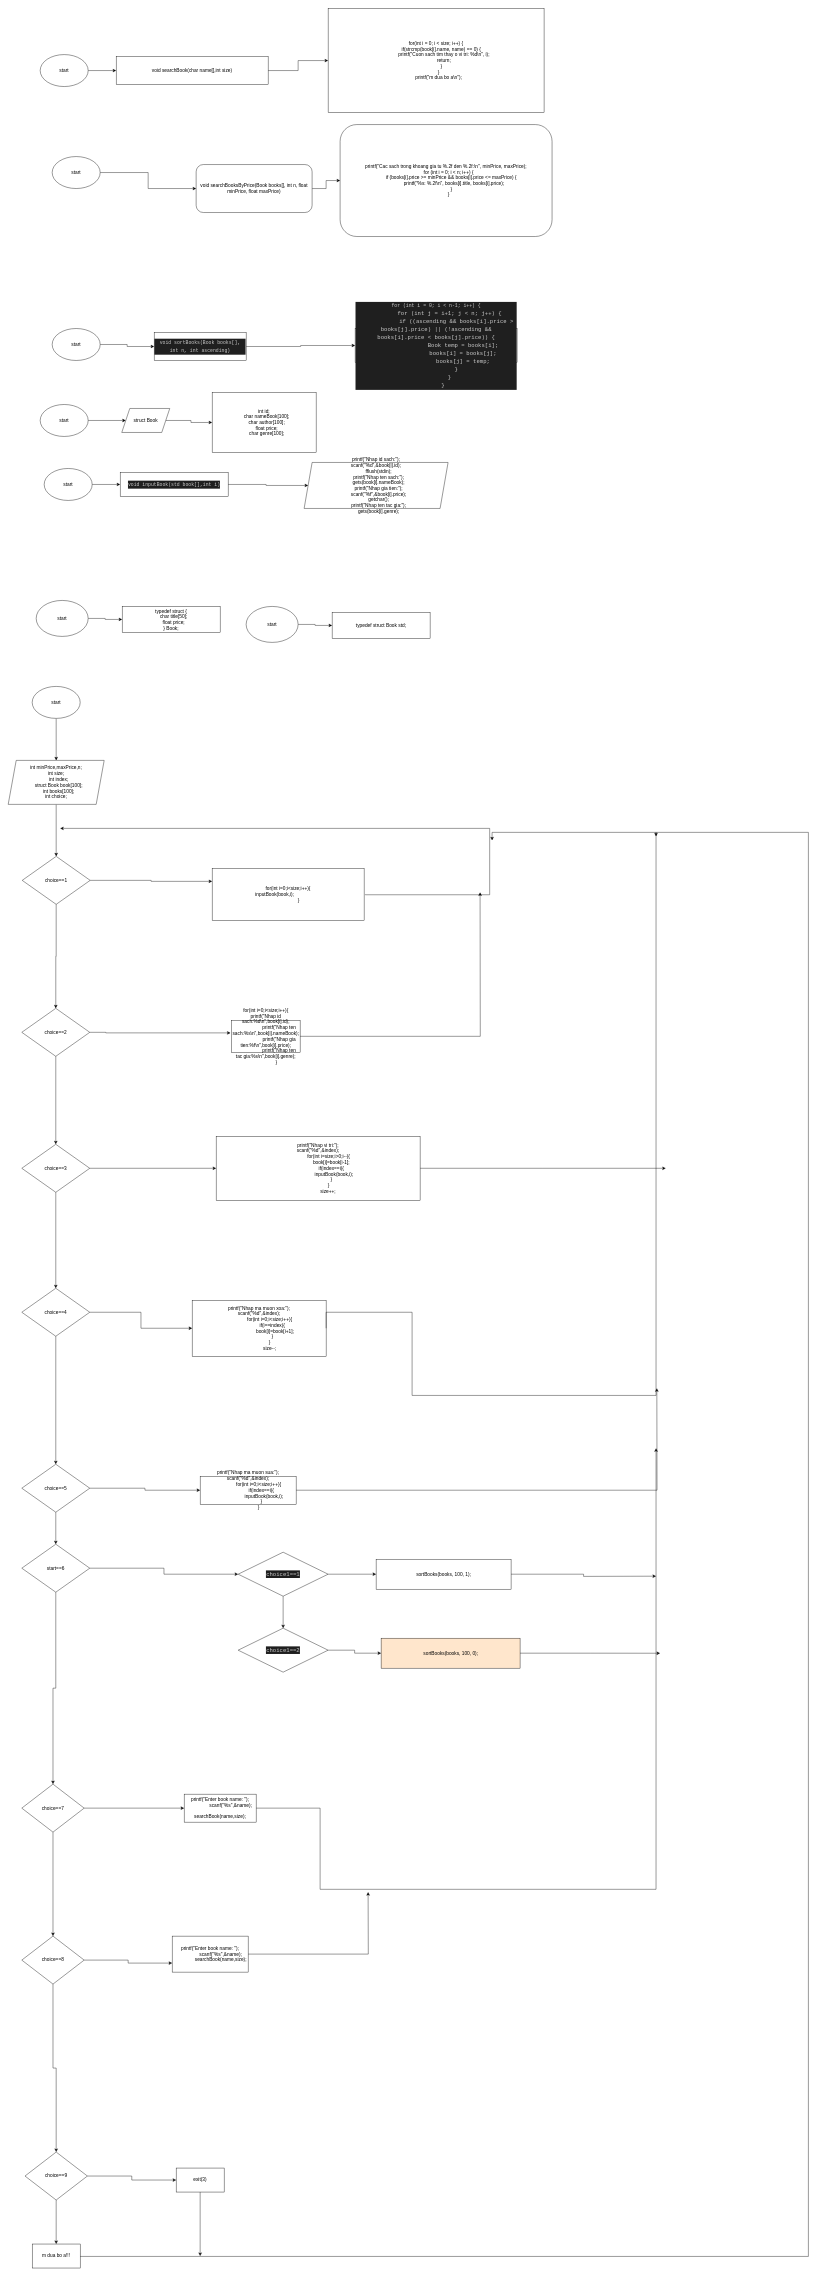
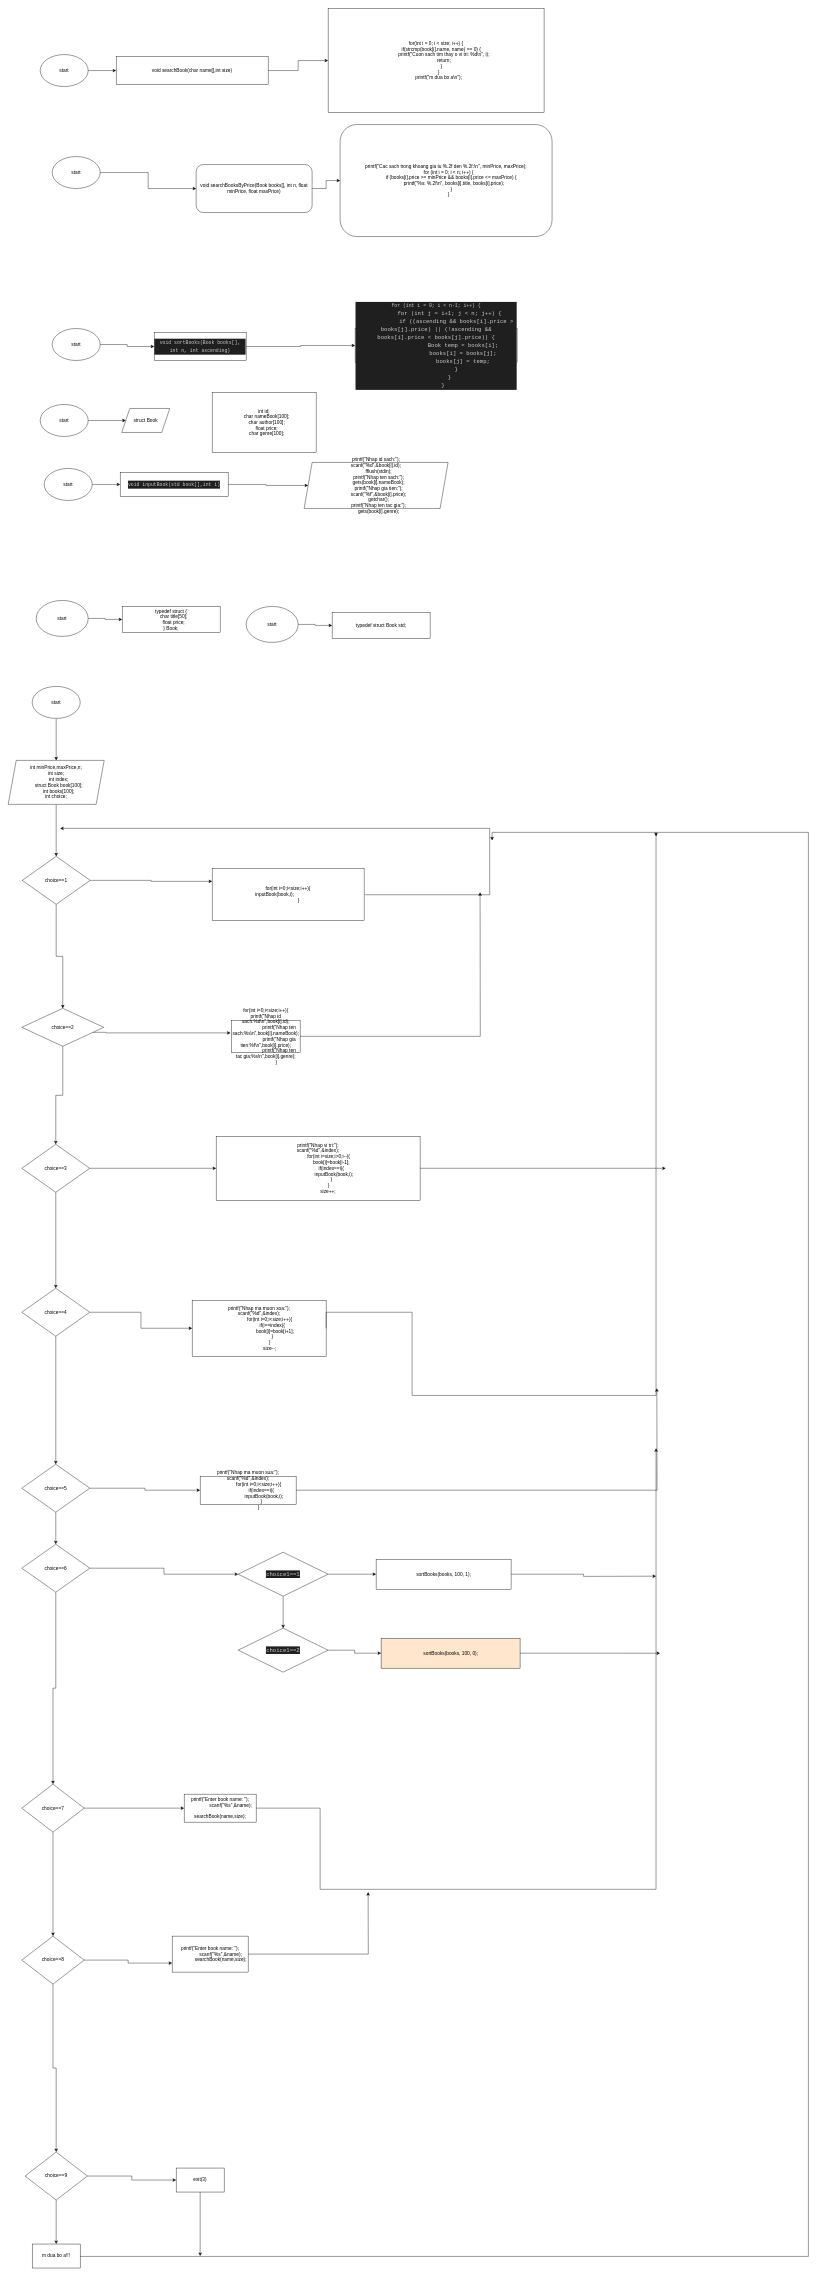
edge "struct Book" -> "int id; char nameBook[100]; char author[100]; float price; char genre[100];": removed
node "choice==2": size 68x48 -> 82x38
node "start==6": label "start==6" -> "choice==6"
